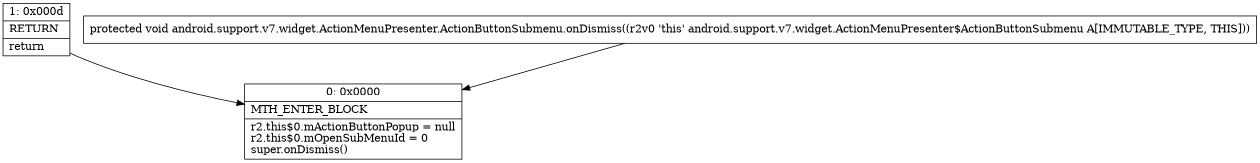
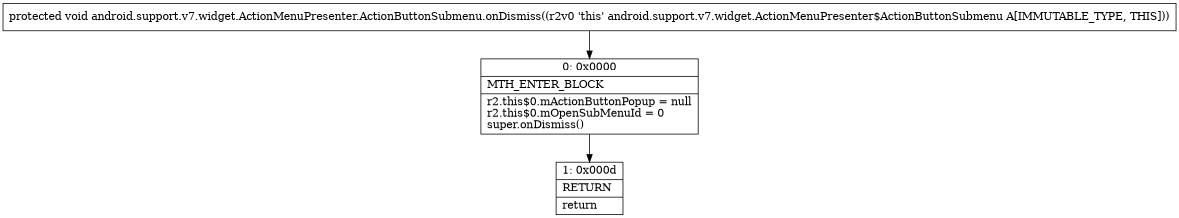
edge "1: 0x000d" -> "0: 0x0000": reversed
